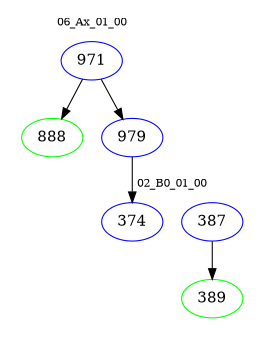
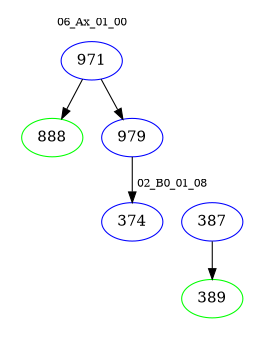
cluster "02_B0_01_00": label "02_B0_01_00" -> "02_B0_01_08"
